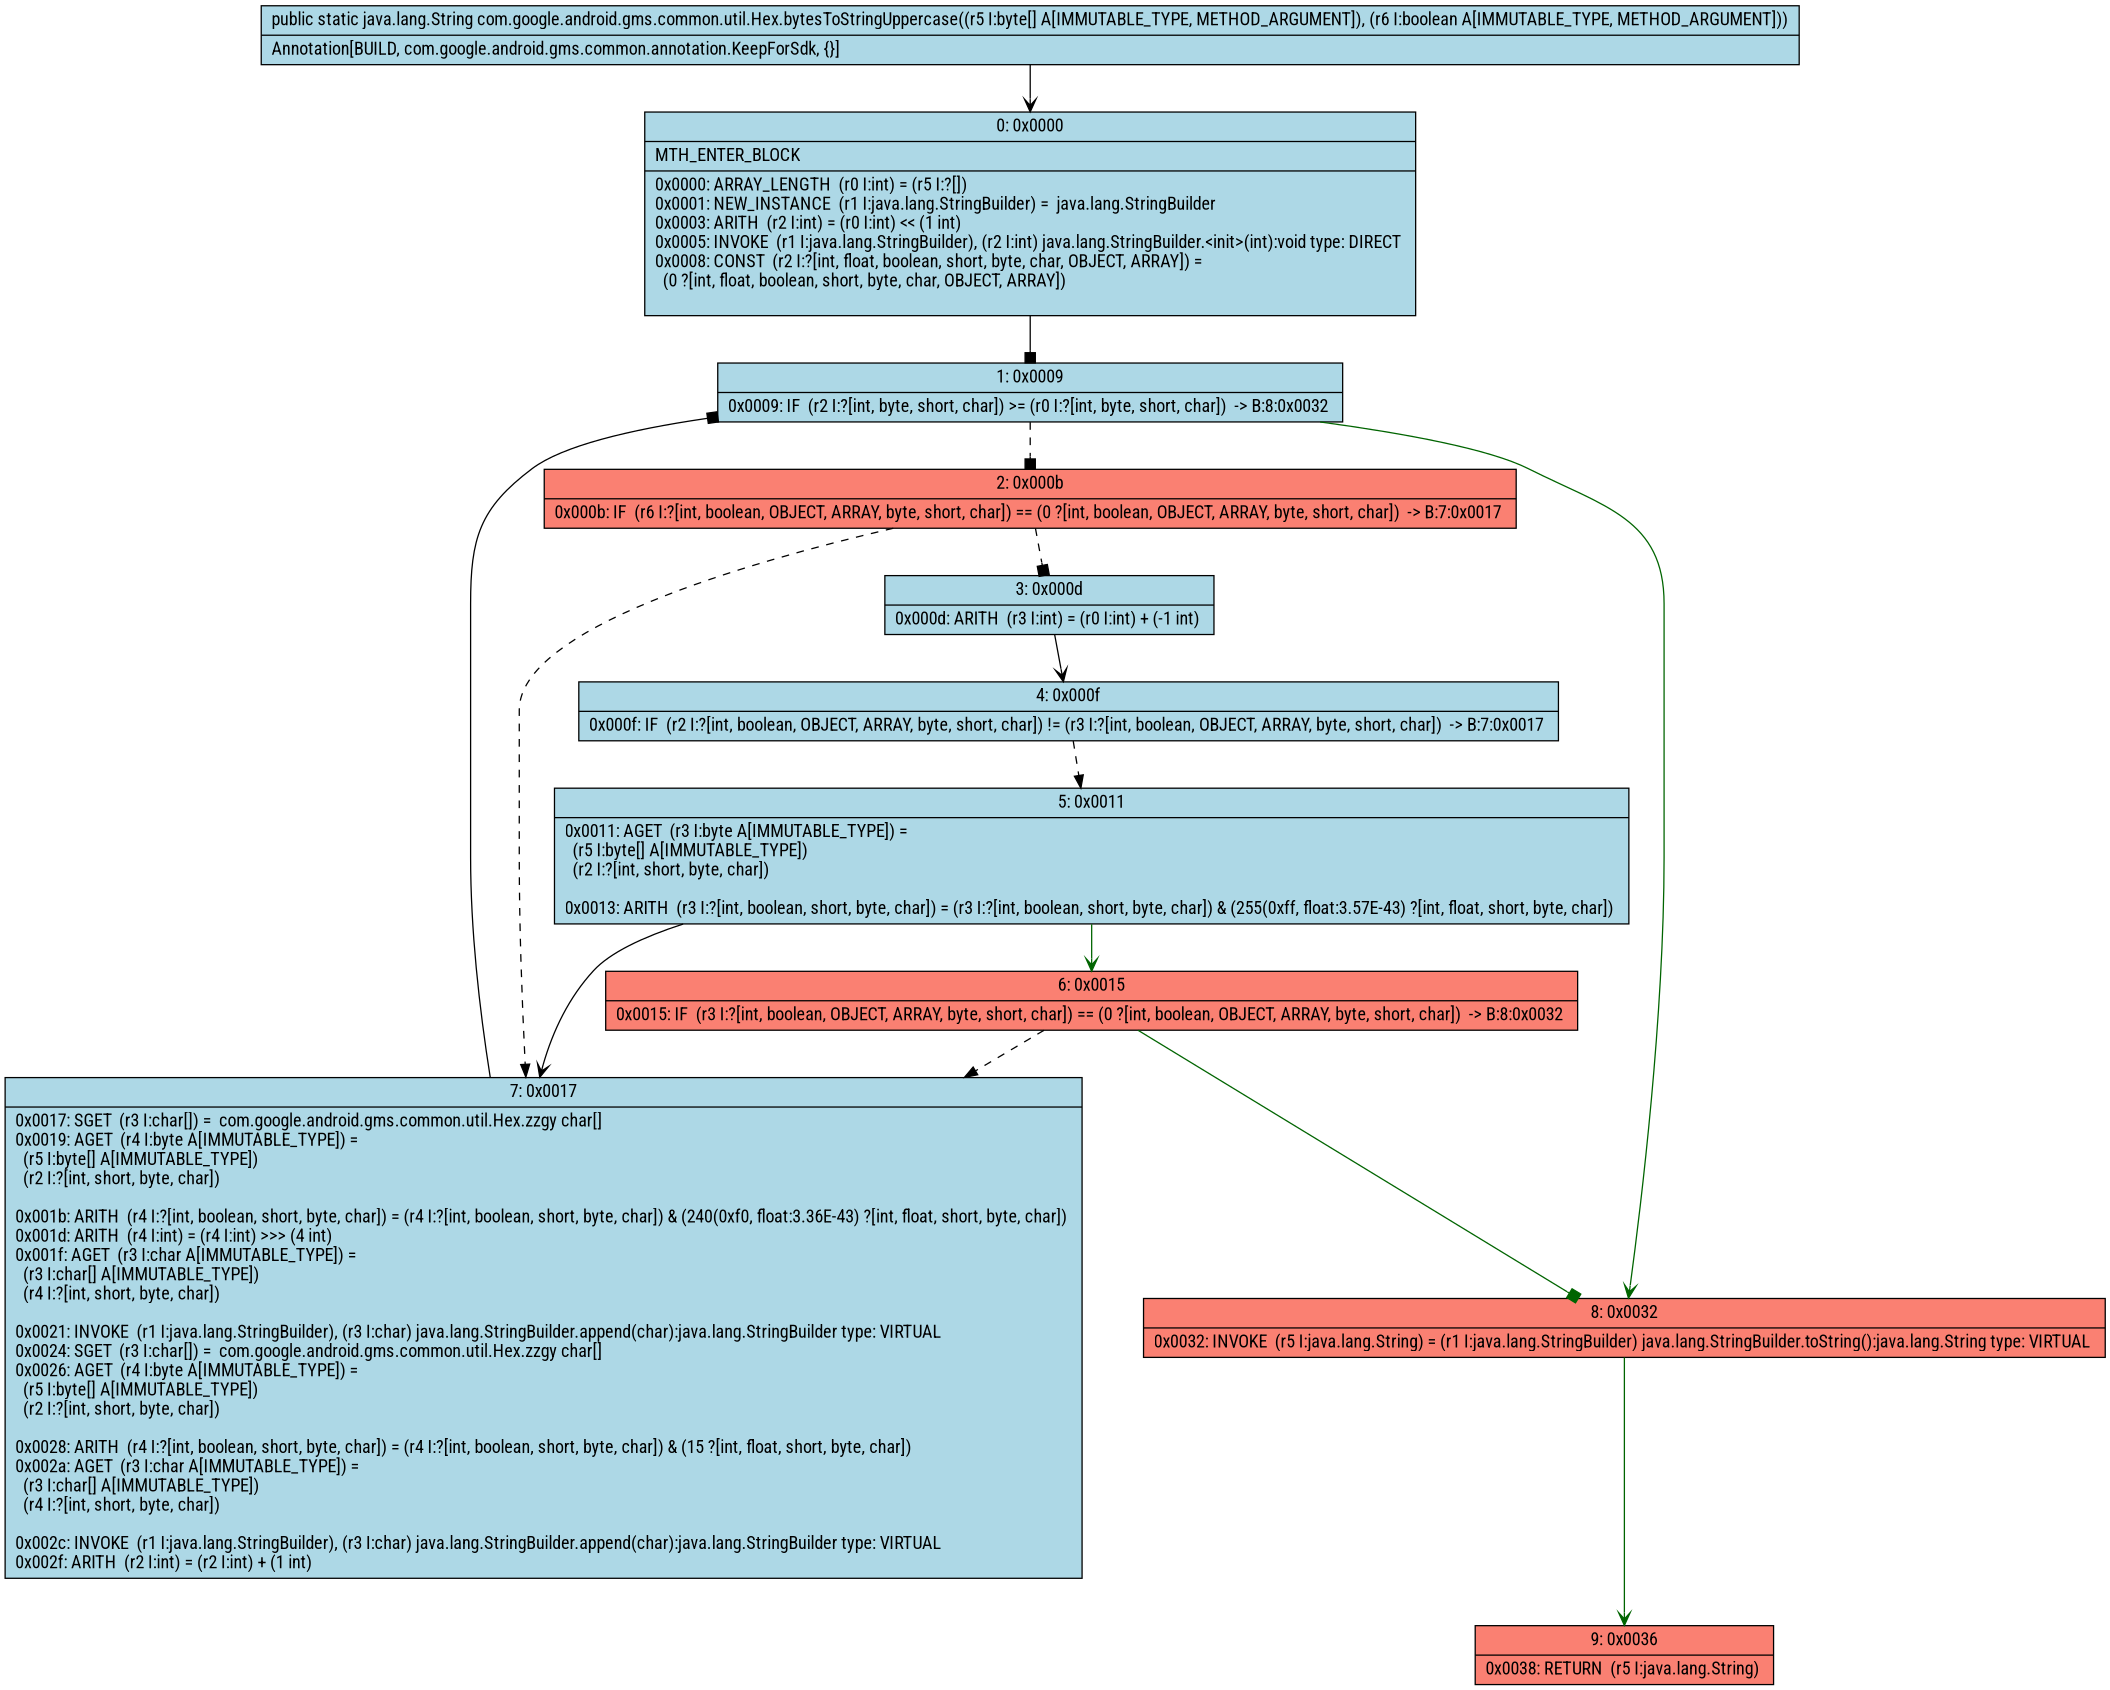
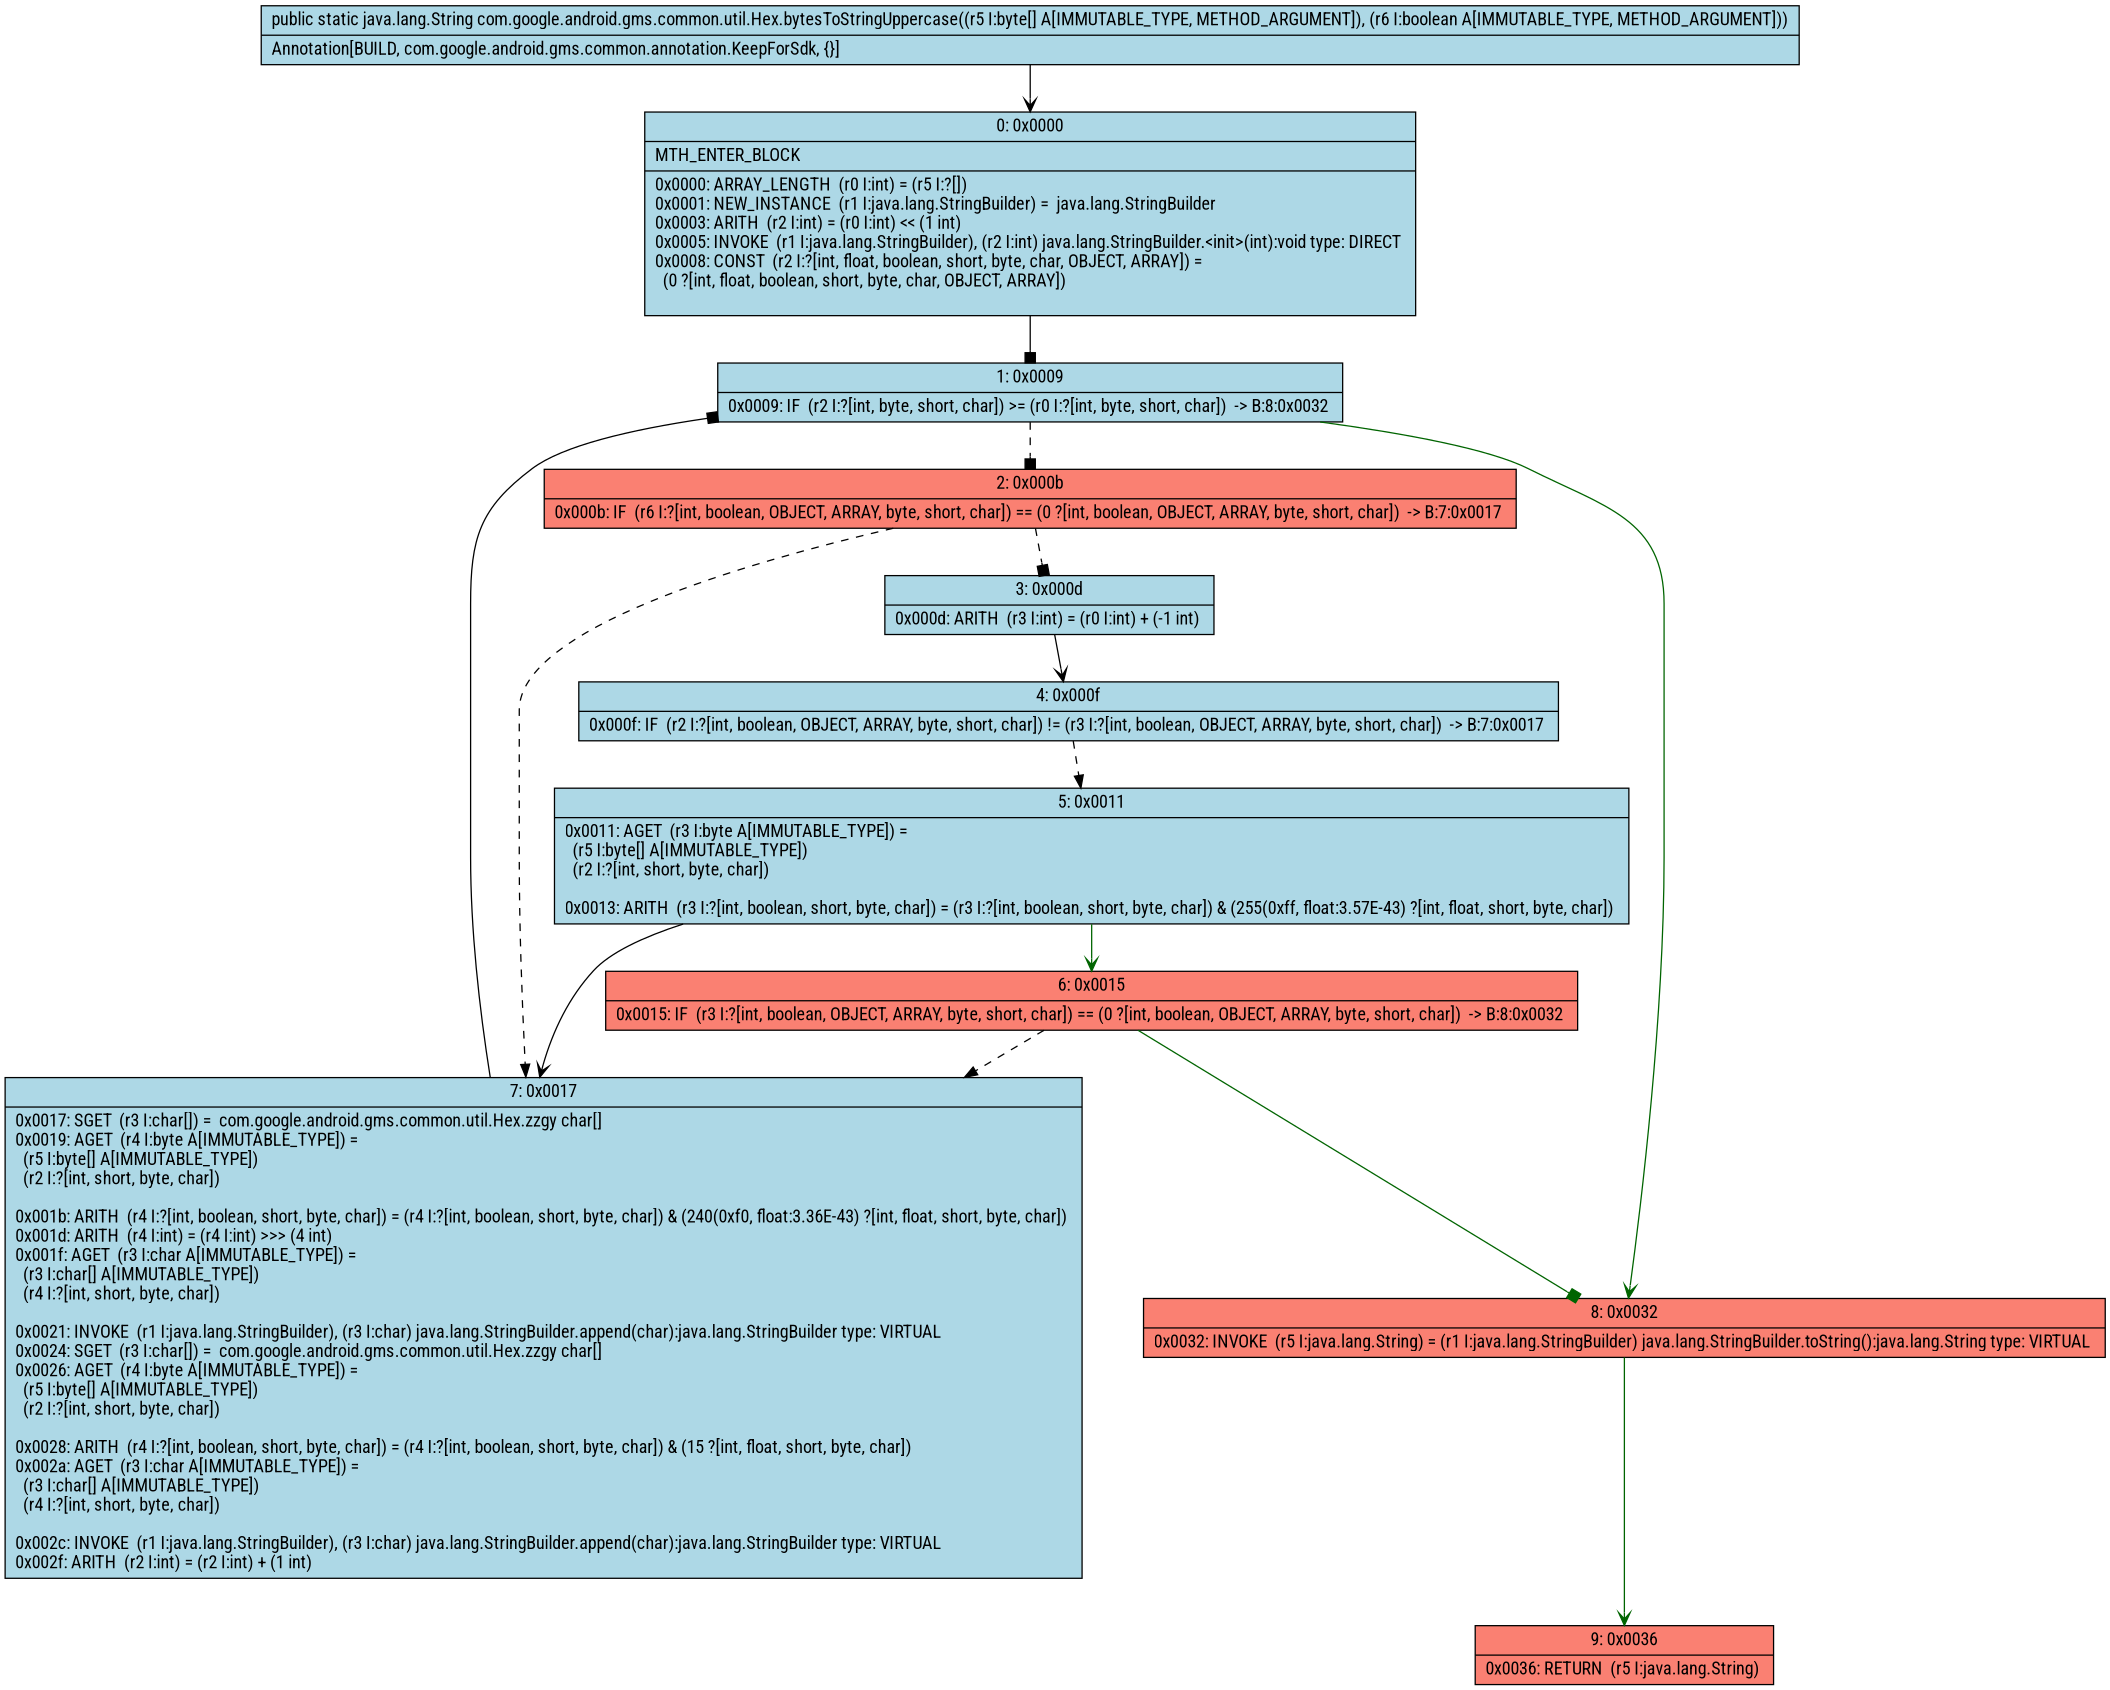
node "9: 0x0036": text "0x0038: RETURN  (r5 I:java.lang.String)" -> "0x0036: RETURN  (r5 I:java.lang.String)"
